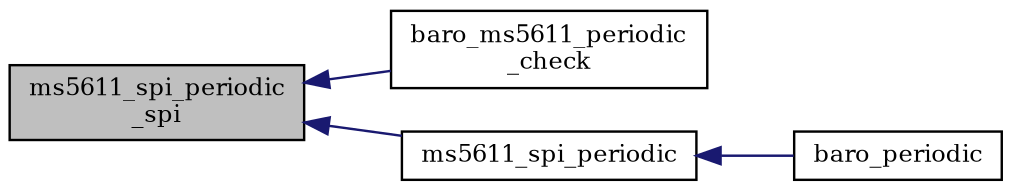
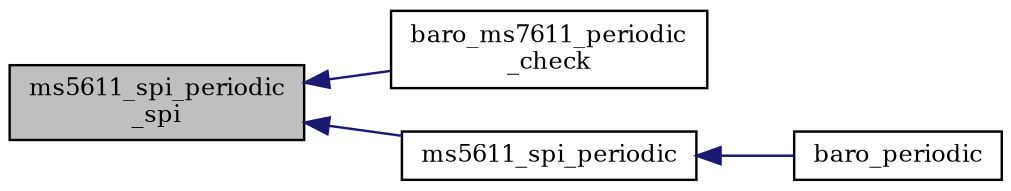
node "baro_ms5611_periodic _check": label "baro_ms5611_periodic _check" -> "baro_ms7611_periodic _check"
